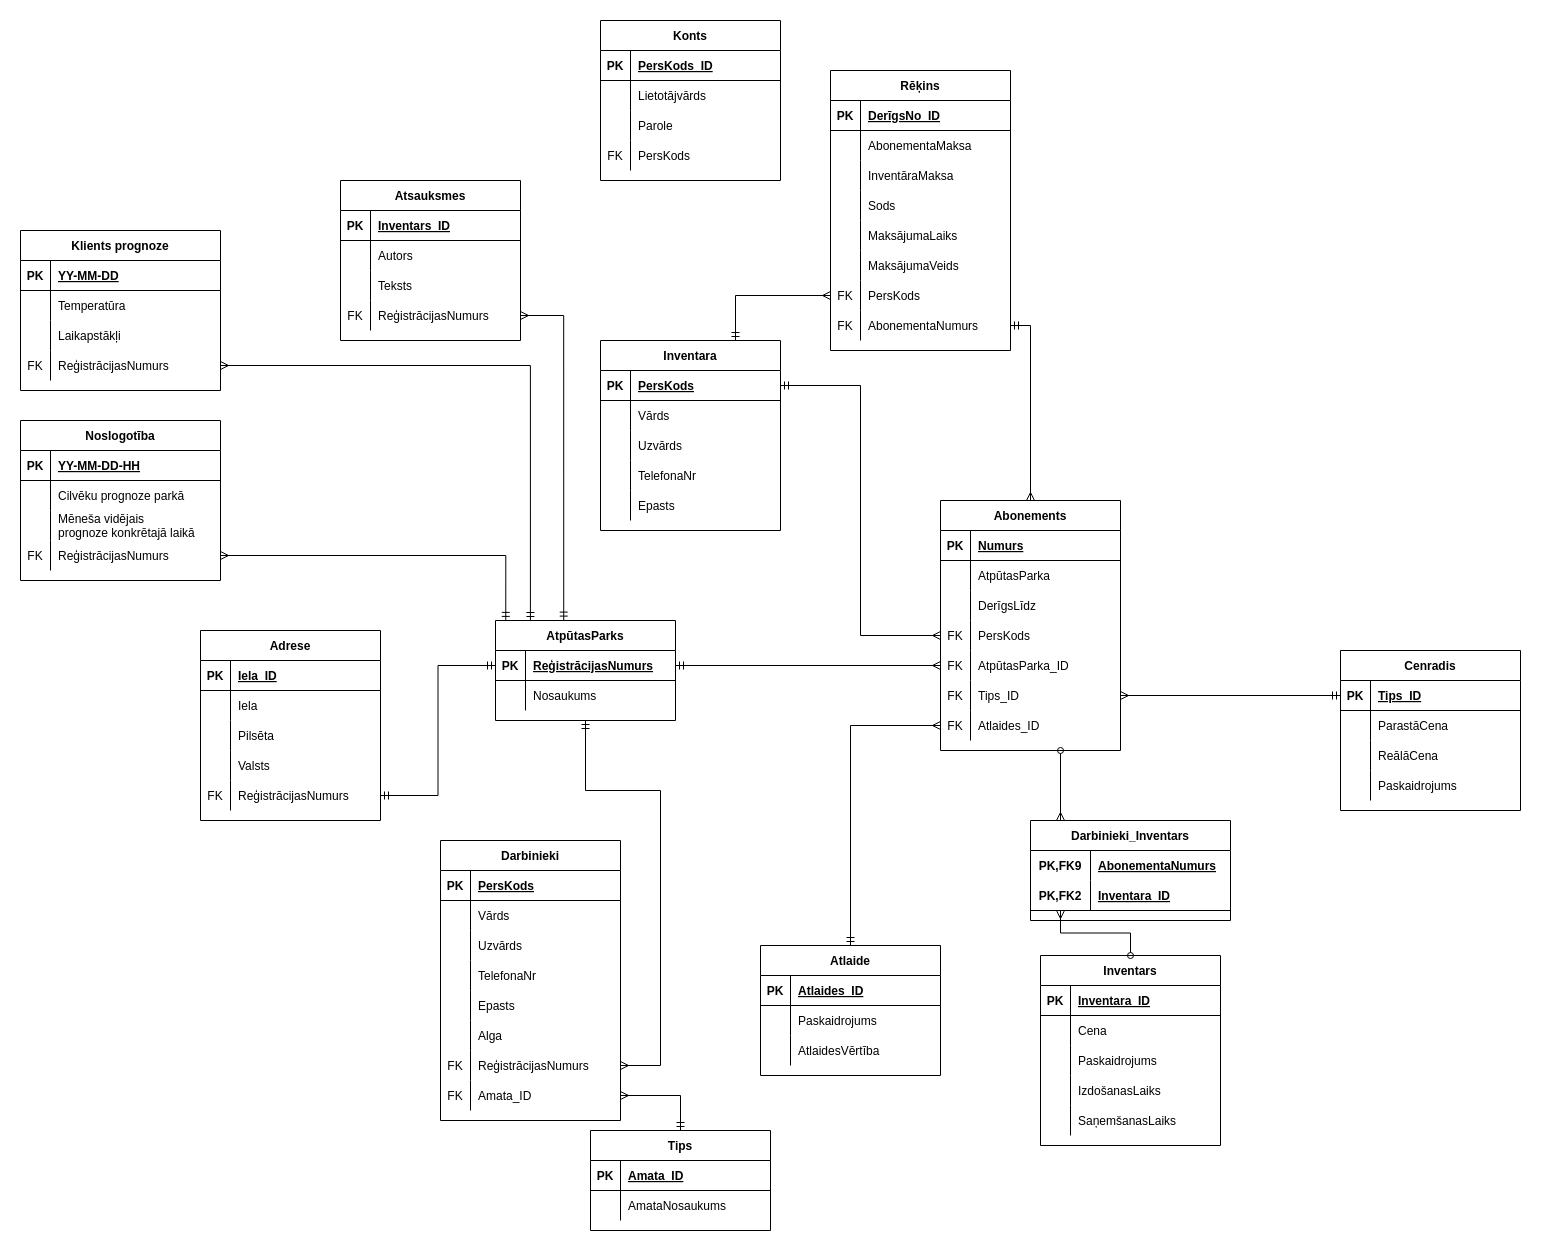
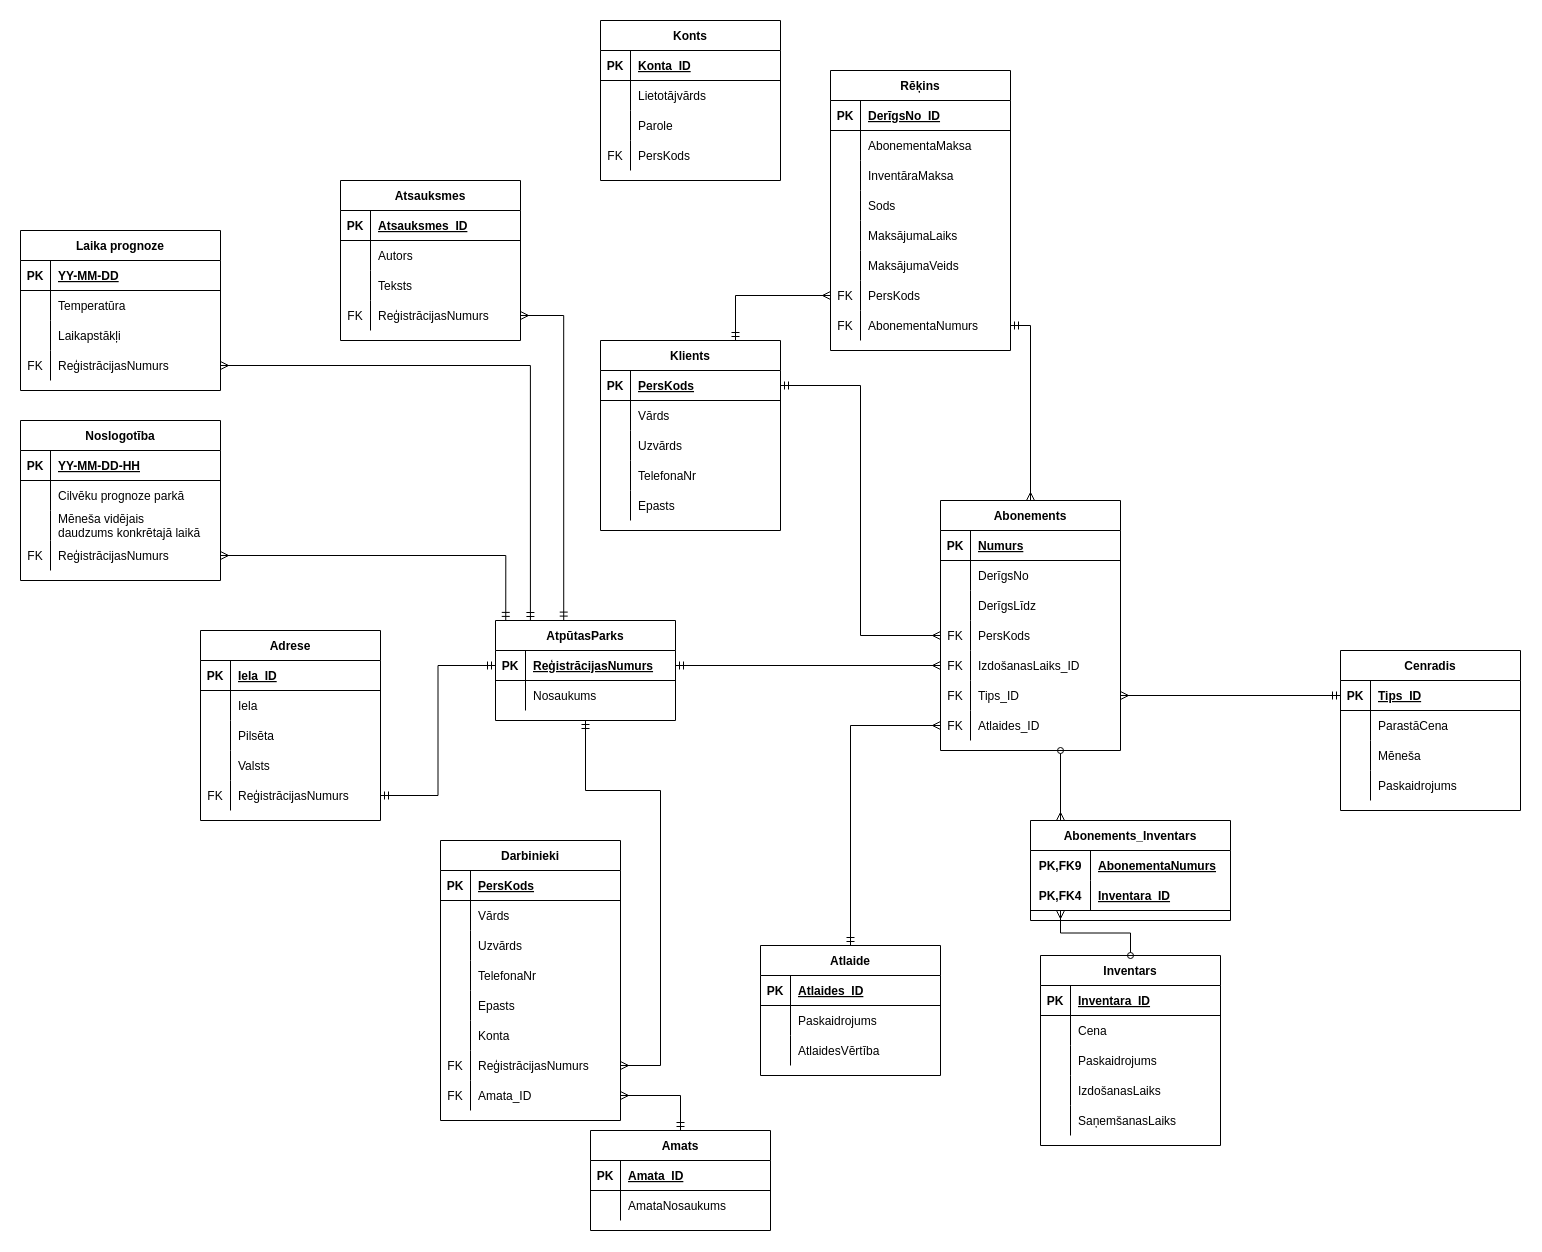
node "PersKods_ID": label "PersKods_ID" -> "Konta_ID"
node "Inventars_ID": label "Inventars_ID" -> "Atsauksmes_ID"
node "Klients prognoze": label "Klients prognoze" -> "Laika prognoze"
node "Inventara": label "Inventara" -> "Klients"
node "Mēneša vidējais prognoze konkrētajā laikā": label "Mēneša vidējais prognoze konkrētajā laikā" -> "Mēneša vidējais daudzums konkrētajā laikā"
node "AtpūtasParka": label "AtpūtasParka" -> "DerīgsNo"
node "AtpūtasParka_ID": label "AtpūtasParka_ID" -> "IzdošanasLaiks_ID"
node "ReālāCena": label "ReālāCena" -> "Mēneša"
node "Darbinieki_Inventars": label "Darbinieki_Inventars" -> "Abonements_Inventars"
node "PK,FK2": label "PK,FK2" -> "PK,FK4"
node "Alga": label "Alga" -> "Konta"
node "Tips": label "Tips" -> "Amats"
